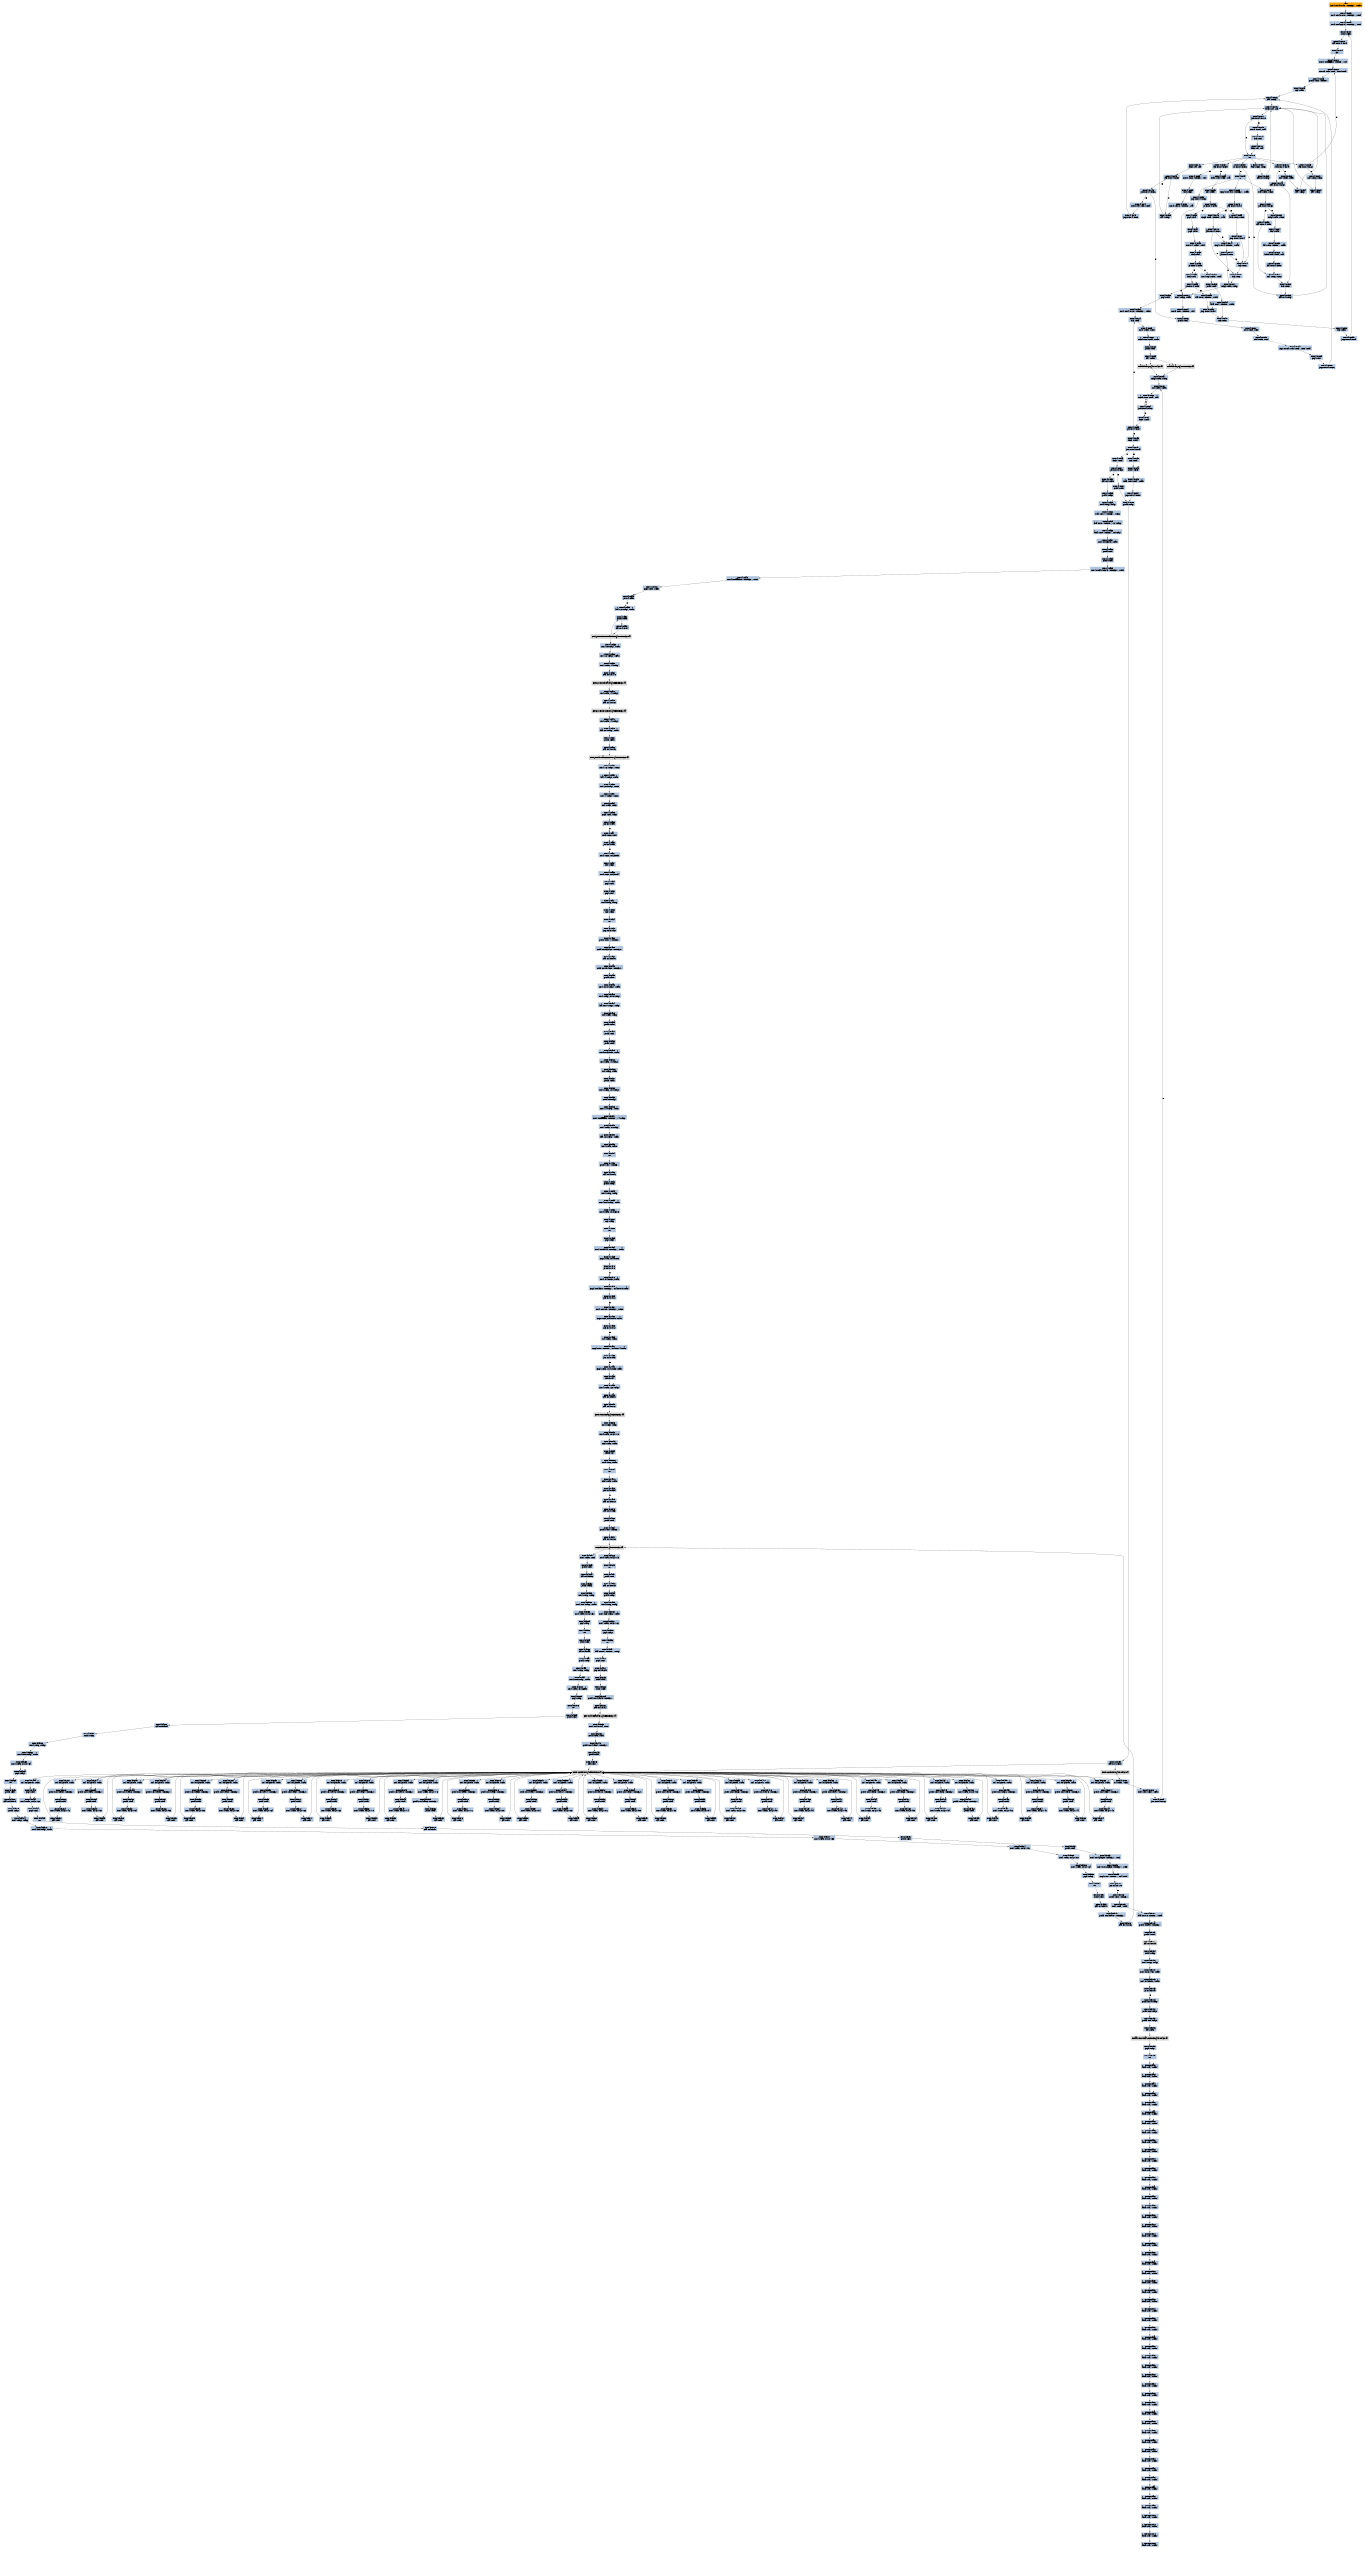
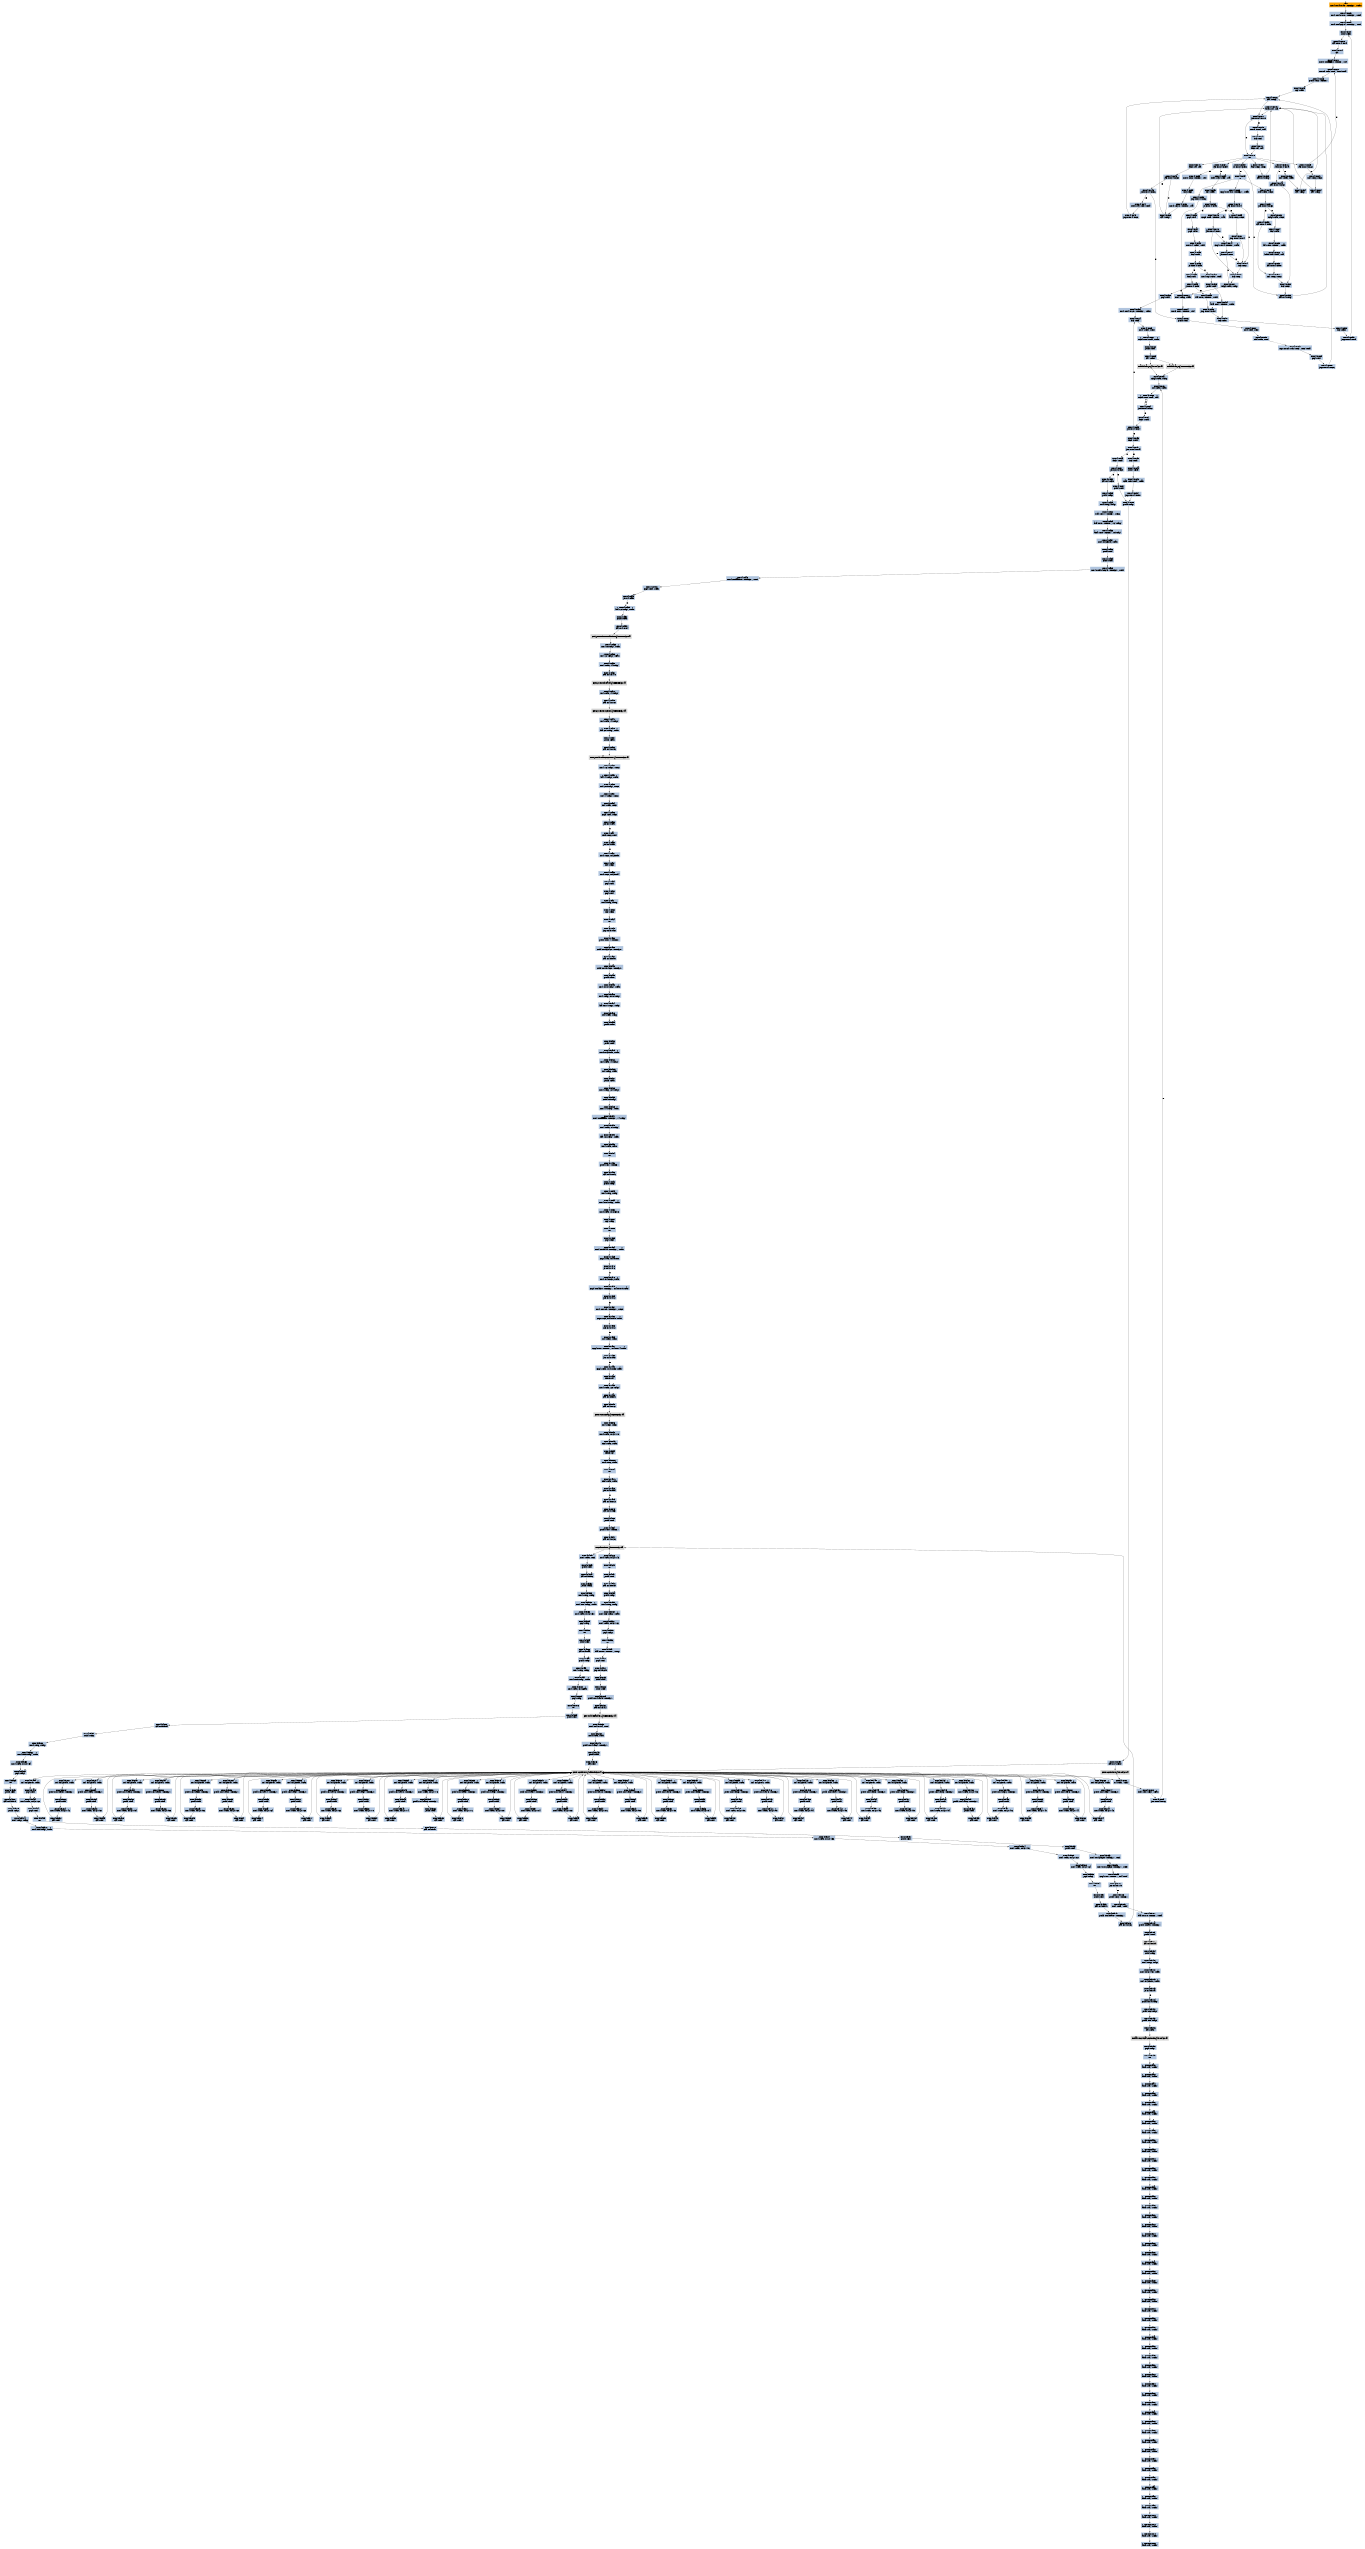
edge "0x00478026 call (%esp)" -> "0x00478015 addb %dl, %dl": now "0x00478026 call (%esp)" -> "0x00478017 jne 0x0047801e"
node "0x004780a5 decl %fbf": label "0x004780a5 decl %fbf" -> "0x004780a5 decl %edi"
edge "GetSystemTimeAsFileTime@KERNEL32.dll" -> "0x00410f5c pushl %eax": now "0x00410f59 leal -12(%ebp), %eax" -> "0x00410f5c pushl %eax"
node "0x00409dbb pushl %esi": removed
